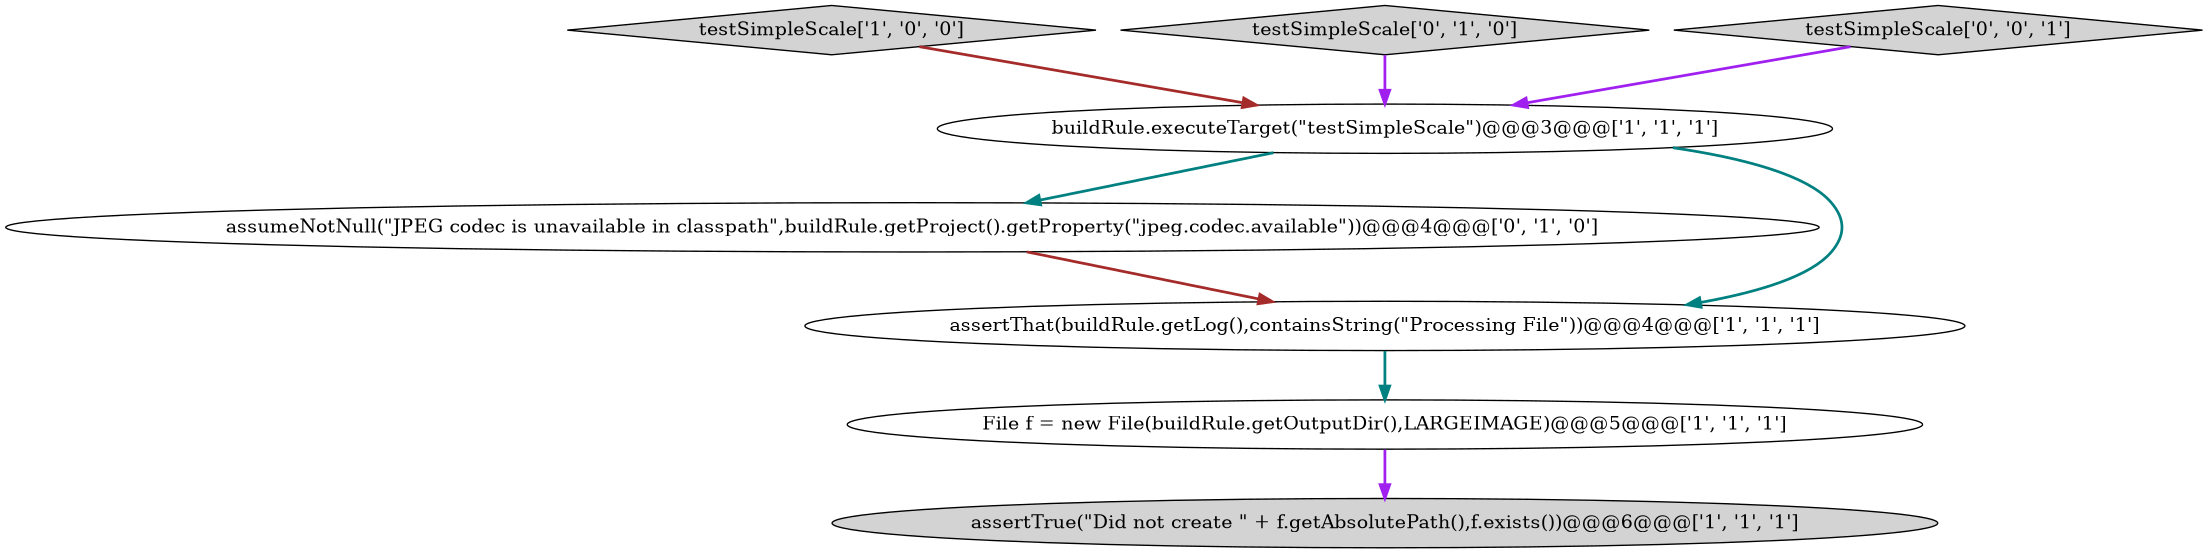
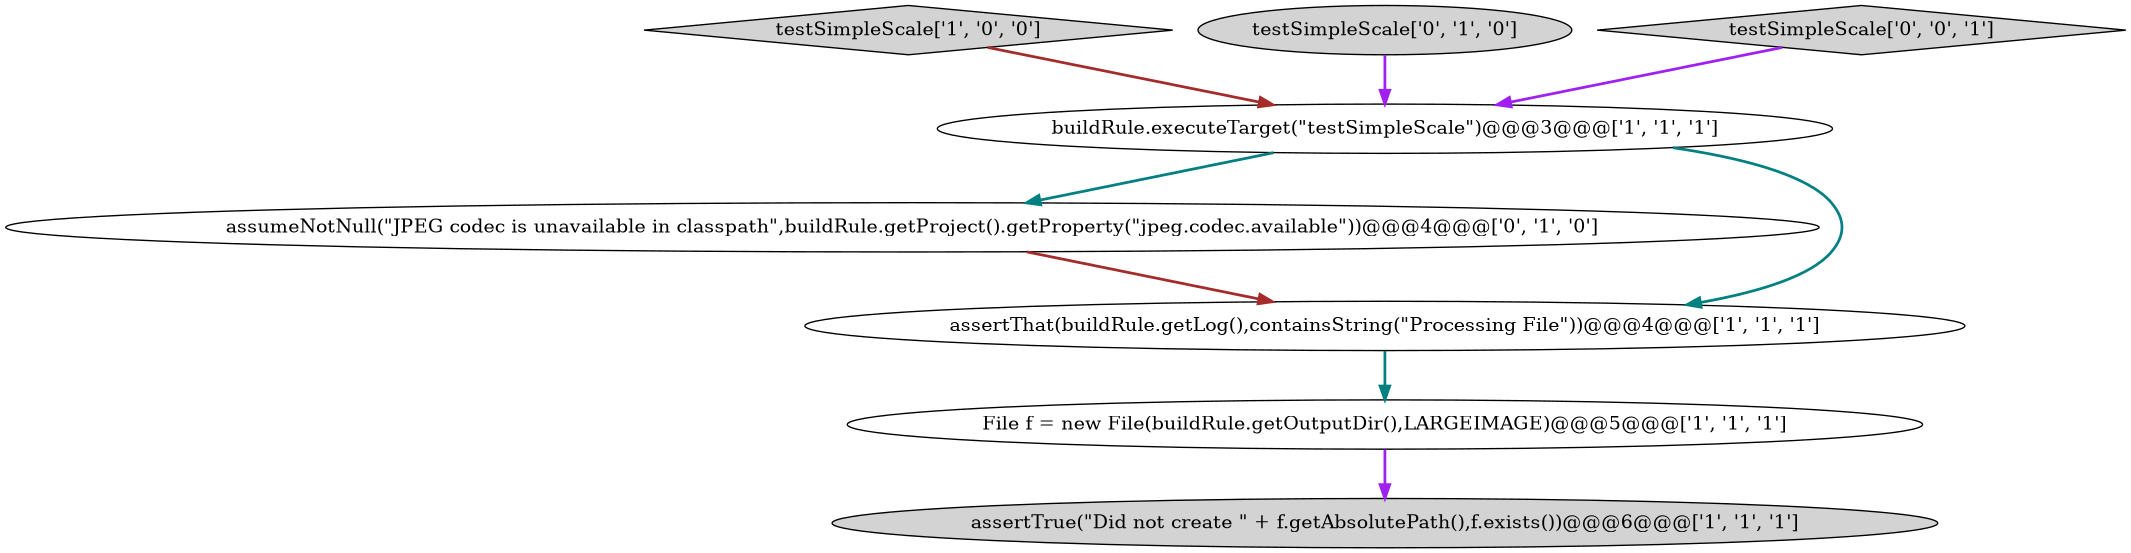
node "testSimpleScale['0', '1', '0']": shape diamond -> ellipse
